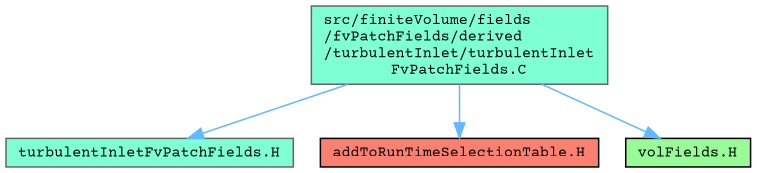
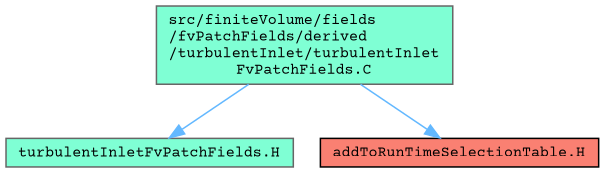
node "volFields.H": removed
